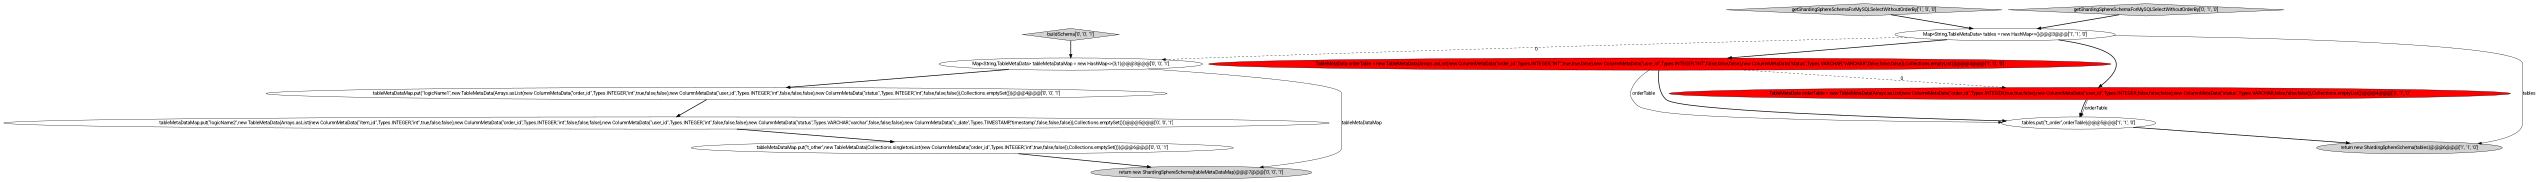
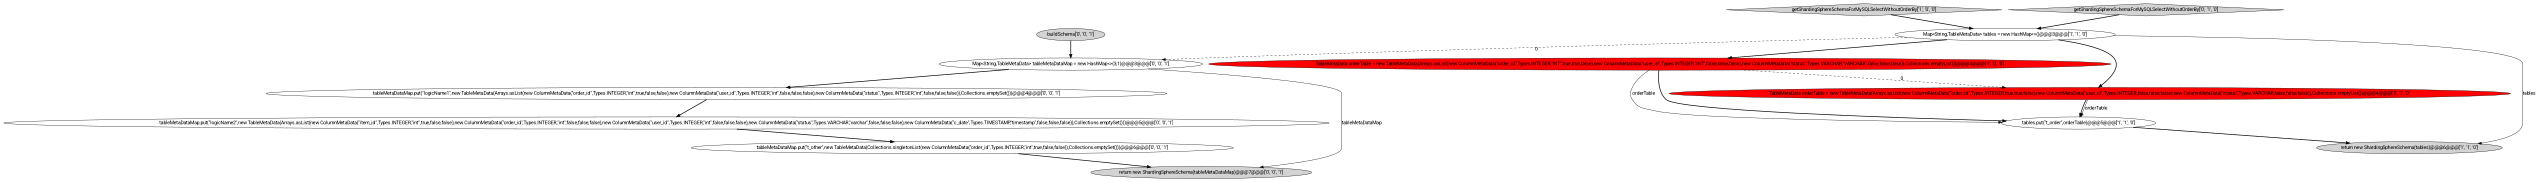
node "buildSchema['0', '0', '1']": shape diamond -> ellipse
